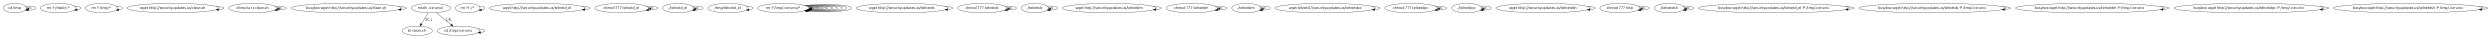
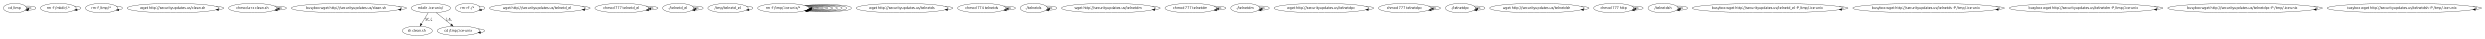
node "chmod 777 telnetds": label "chmod 777 telnetds" -> "chmod 774 telnetds"
node "wget telnetd://securityupdates.us/telnetdpc": label "wget telnetd://securityupdates.us/telnetdpc" -> "wget http://securityupdates.us/telnetdpc"
